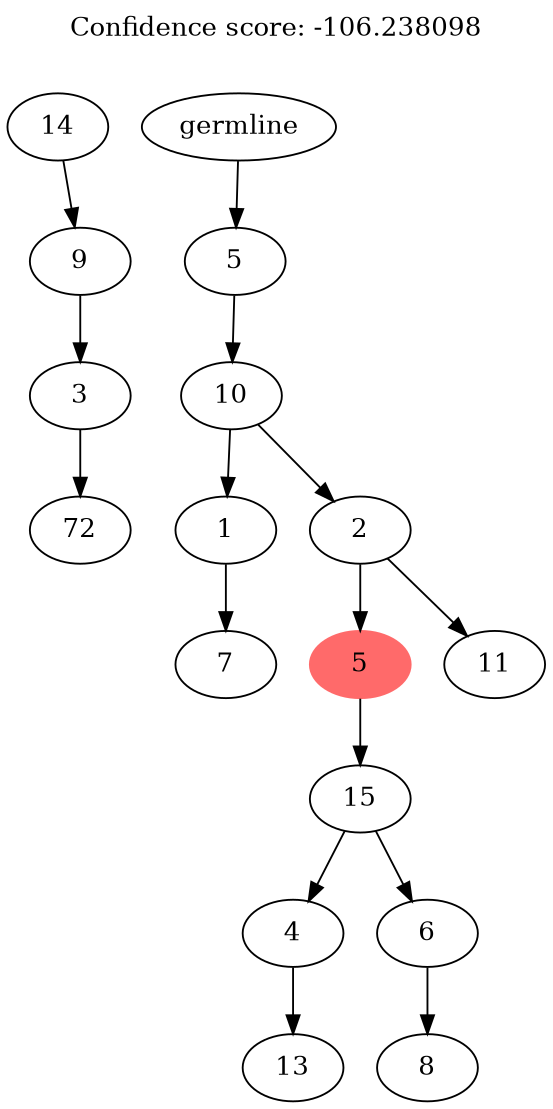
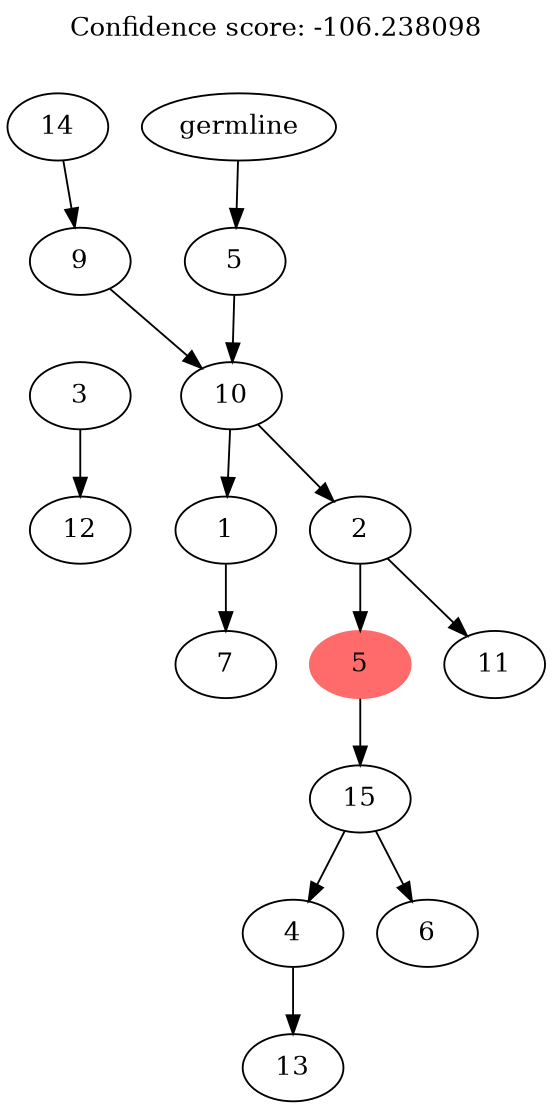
edge "9" -> "3": now "9" -> "10"
node "72": label "72" -> "12"
node "8": removed
